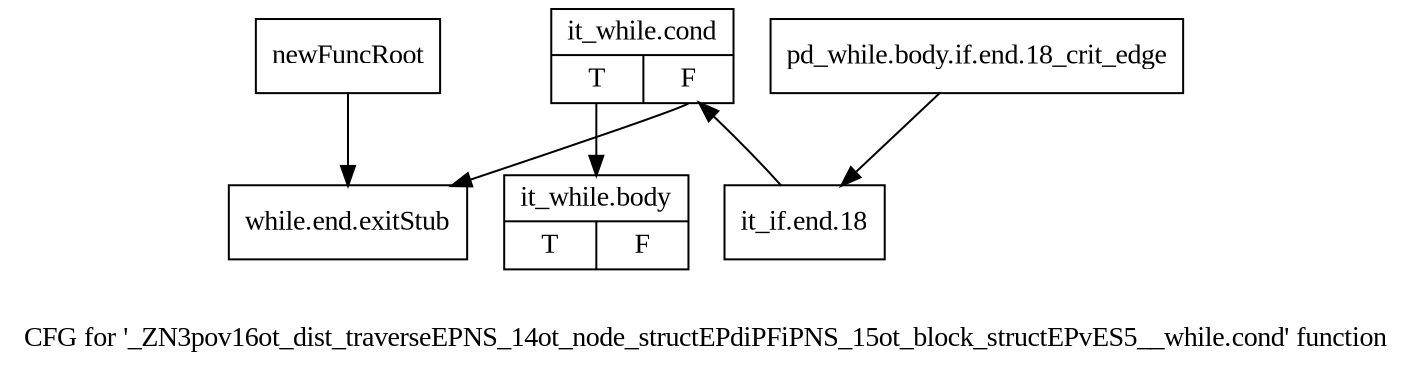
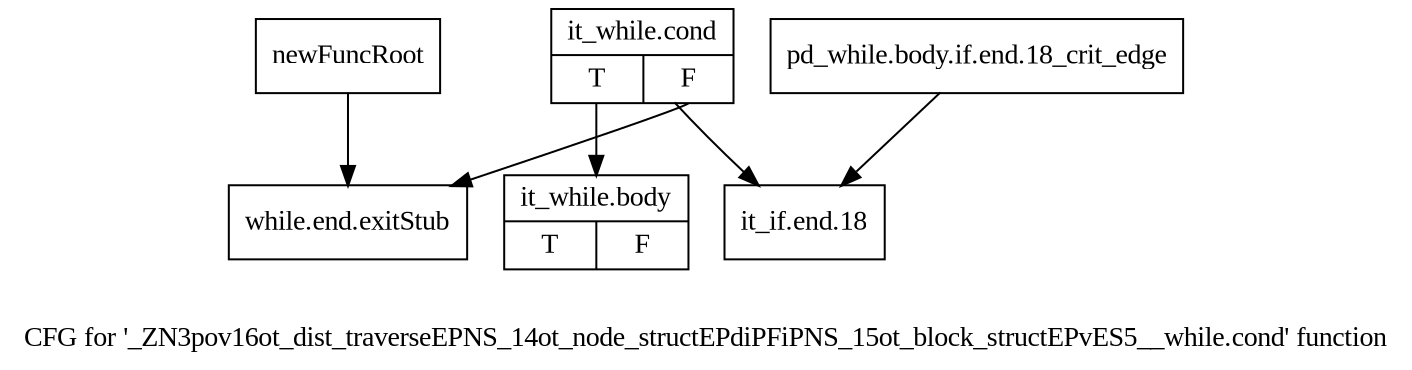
edge "it_if.end.18" -> "it_while.cond": reversed
